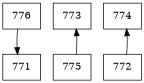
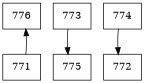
edge "776" -> "771": reversed
edge "775" -> "773": reversed
edge "772" -> "774": reversed
